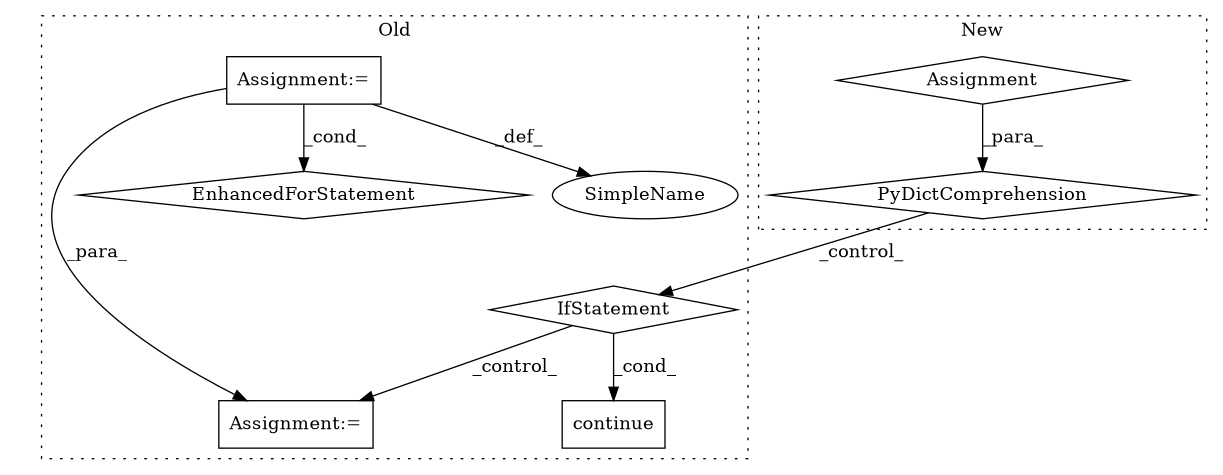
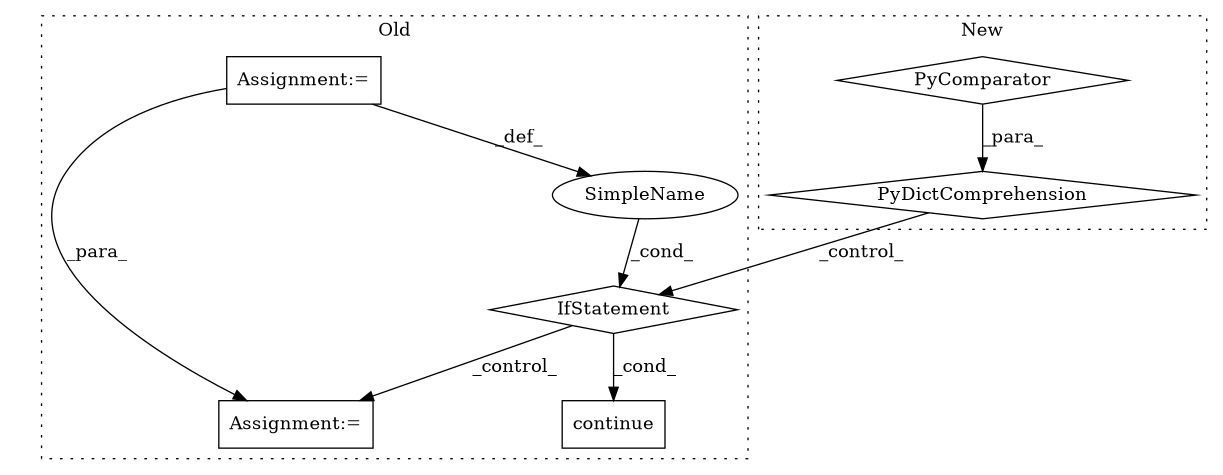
node "Assignment": label "Assignment" -> "PyComparator"
node "EnhancedForStatement": removed
edge "SimpleName" -> "IfStatement": added, label "_cond_"
